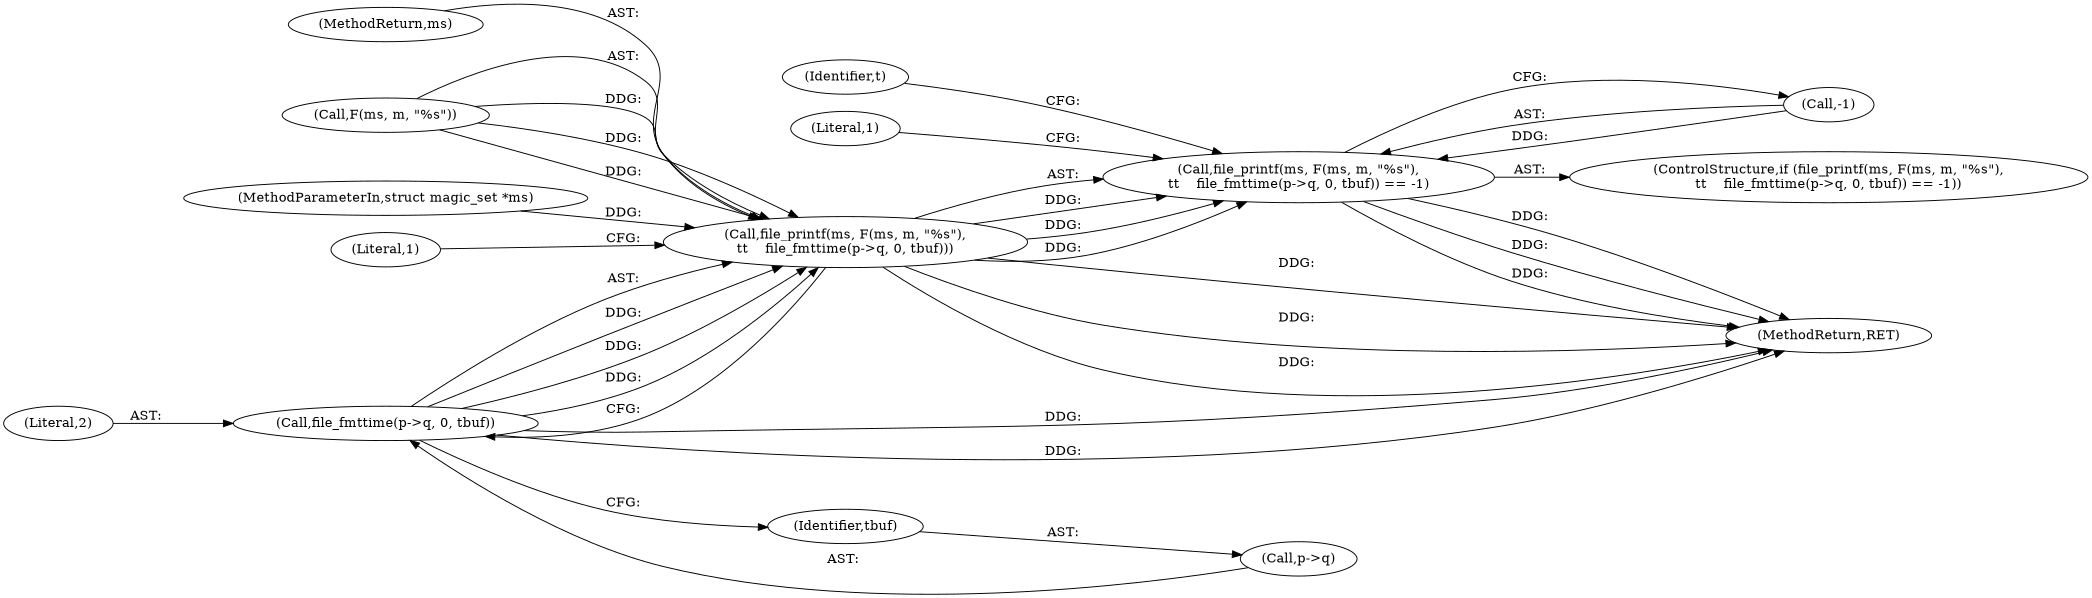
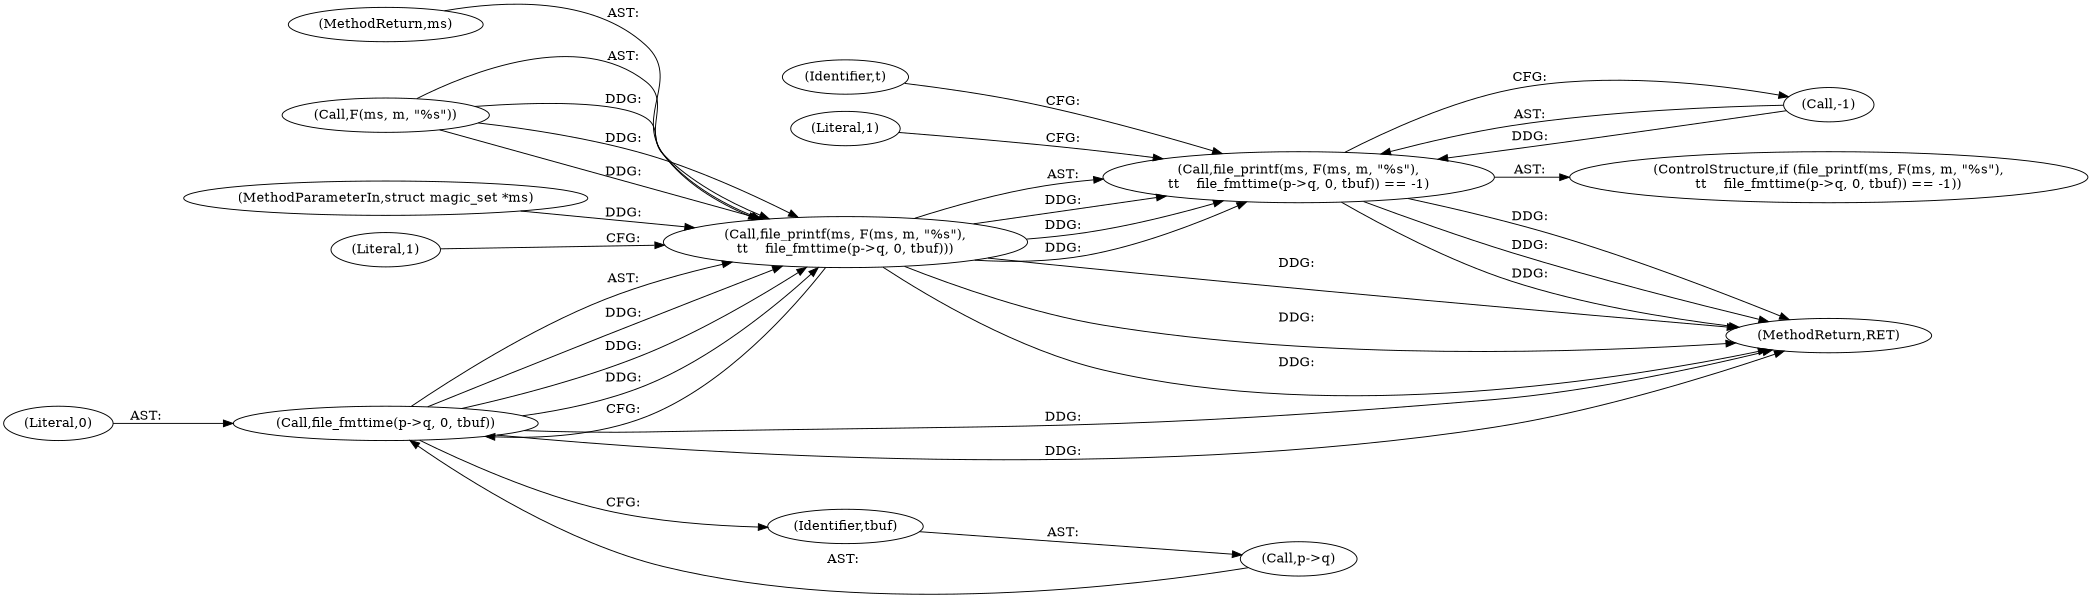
node "(Literal,2)": label "(Literal,2)" -> "(Literal,0)"
